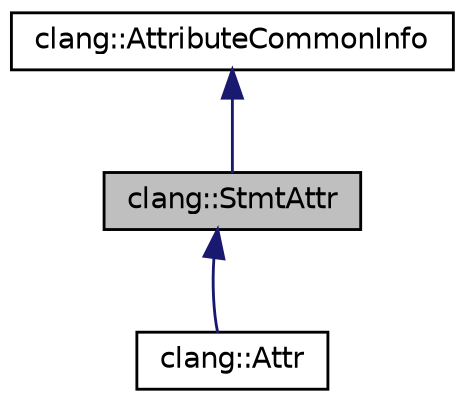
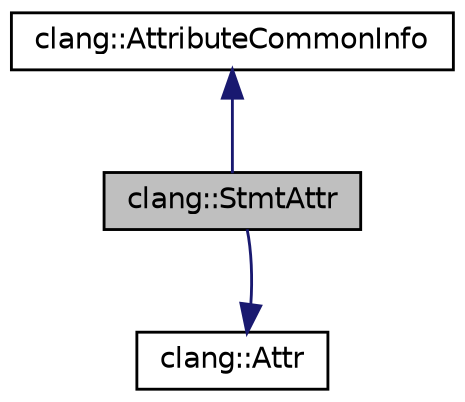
edge "clang::Attr" -> "clang::StmtAttr": reversed
